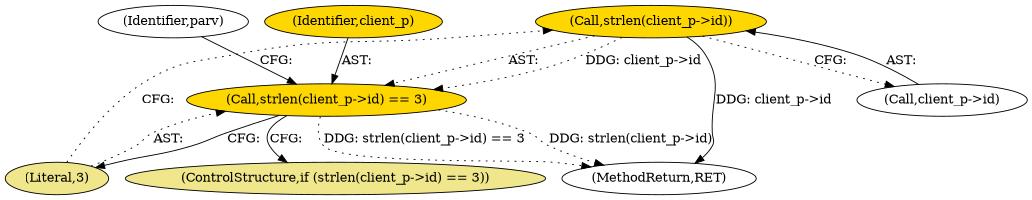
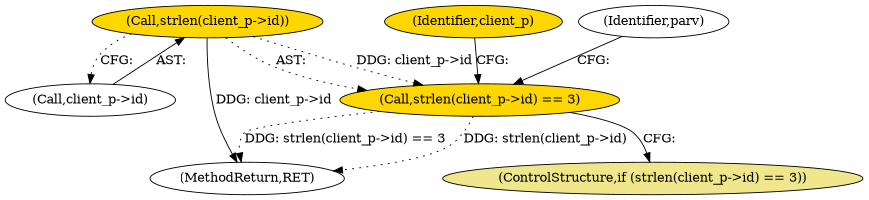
edge "(Identifier,client_p)" -> "(Call,strlen(client_p->id) == 3)": label "AST: " -> "CFG: "
node "(Literal,3)": removed
